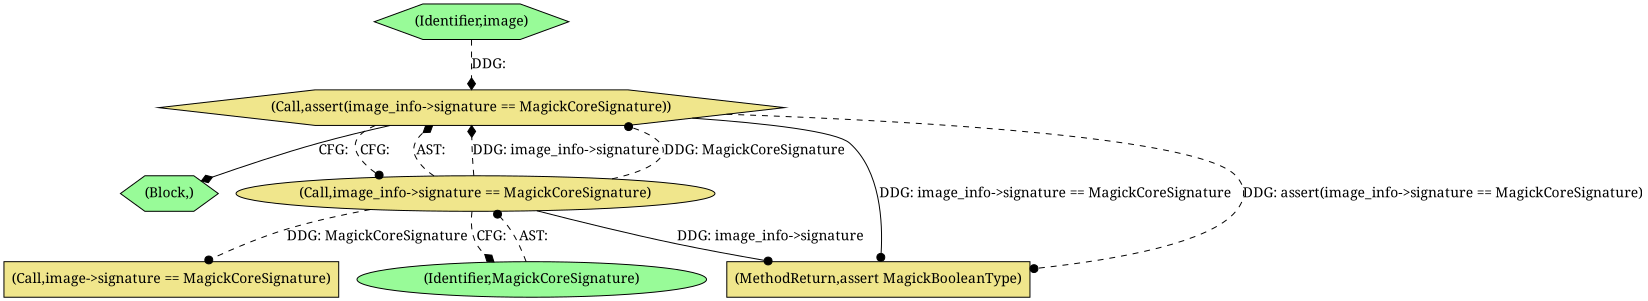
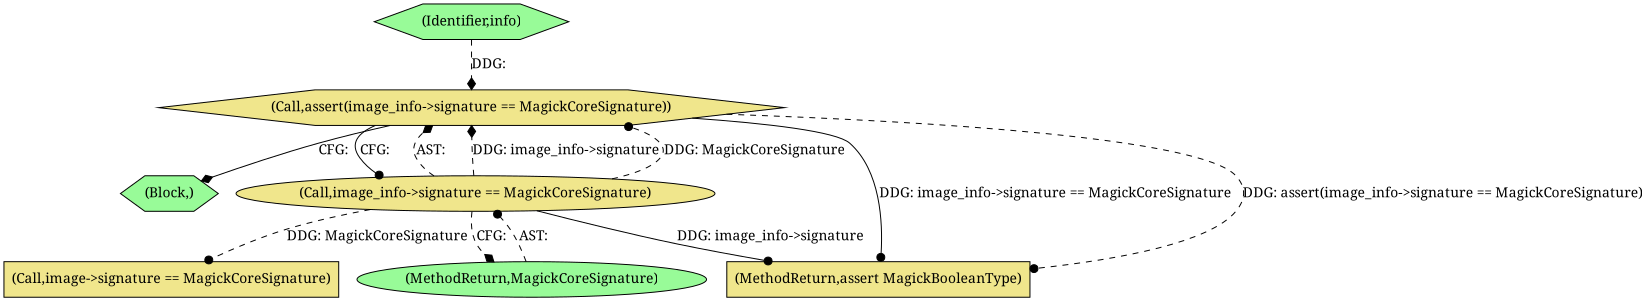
node "(Identifier,image)": label "(Identifier,image)" -> "(Identifier,info)"
edge "(Call,assert(image_info->signature == MagickCoreSignature))" -> "(Call,image_info->signature == MagickCoreSignature)": style dashed -> solid
node "(Identifier,MagickCoreSignature)": label "(Identifier,MagickCoreSignature)" -> "(MethodReturn,MagickCoreSignature)"
